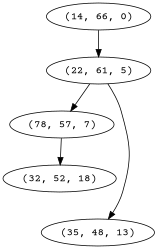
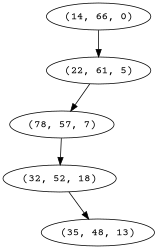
edge "(22, 61, 5)" -> "(35, 48, 13)": now "(32, 52, 18)" -> "(35, 48, 13)"
